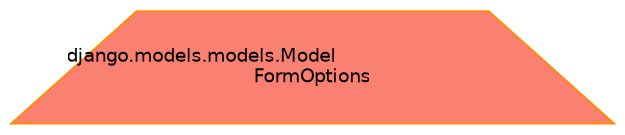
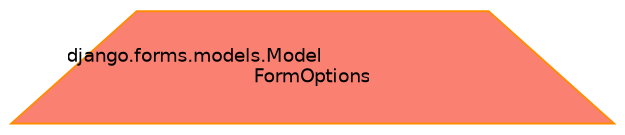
node "django.models.models.Model FormOptions": label "django.models.models.Model FormOptions" -> "django.forms.models.Model FormOptions"
